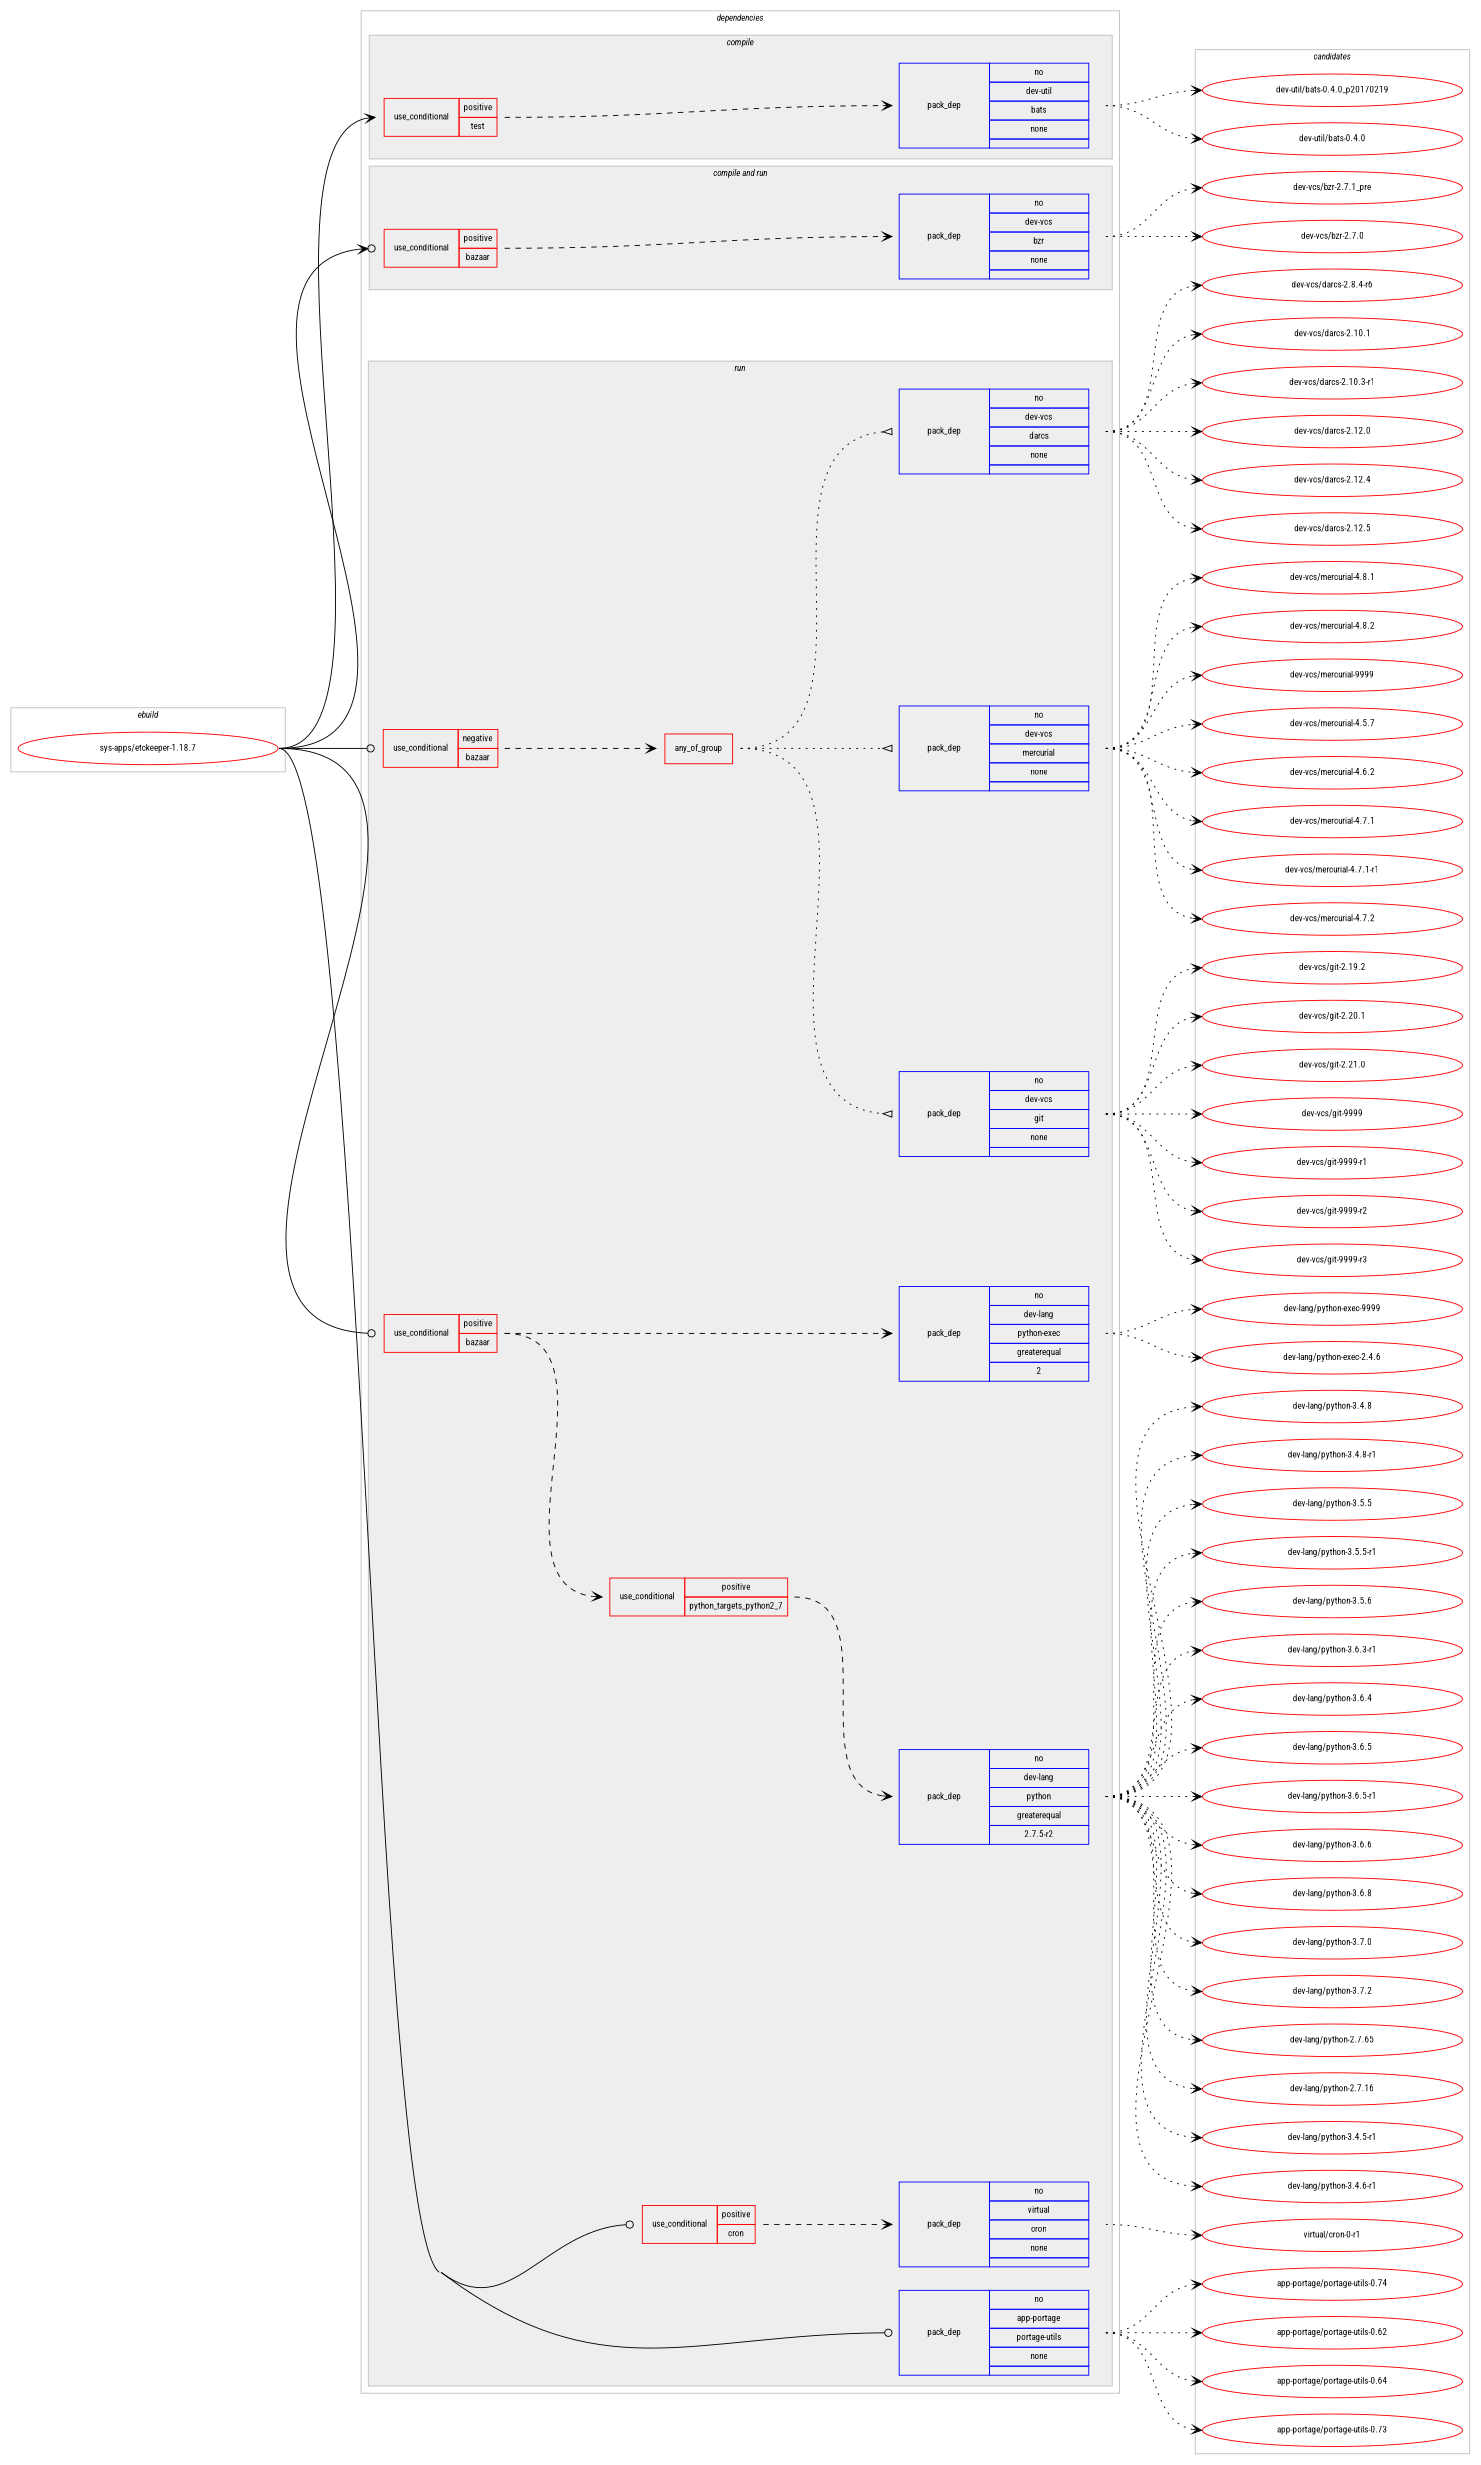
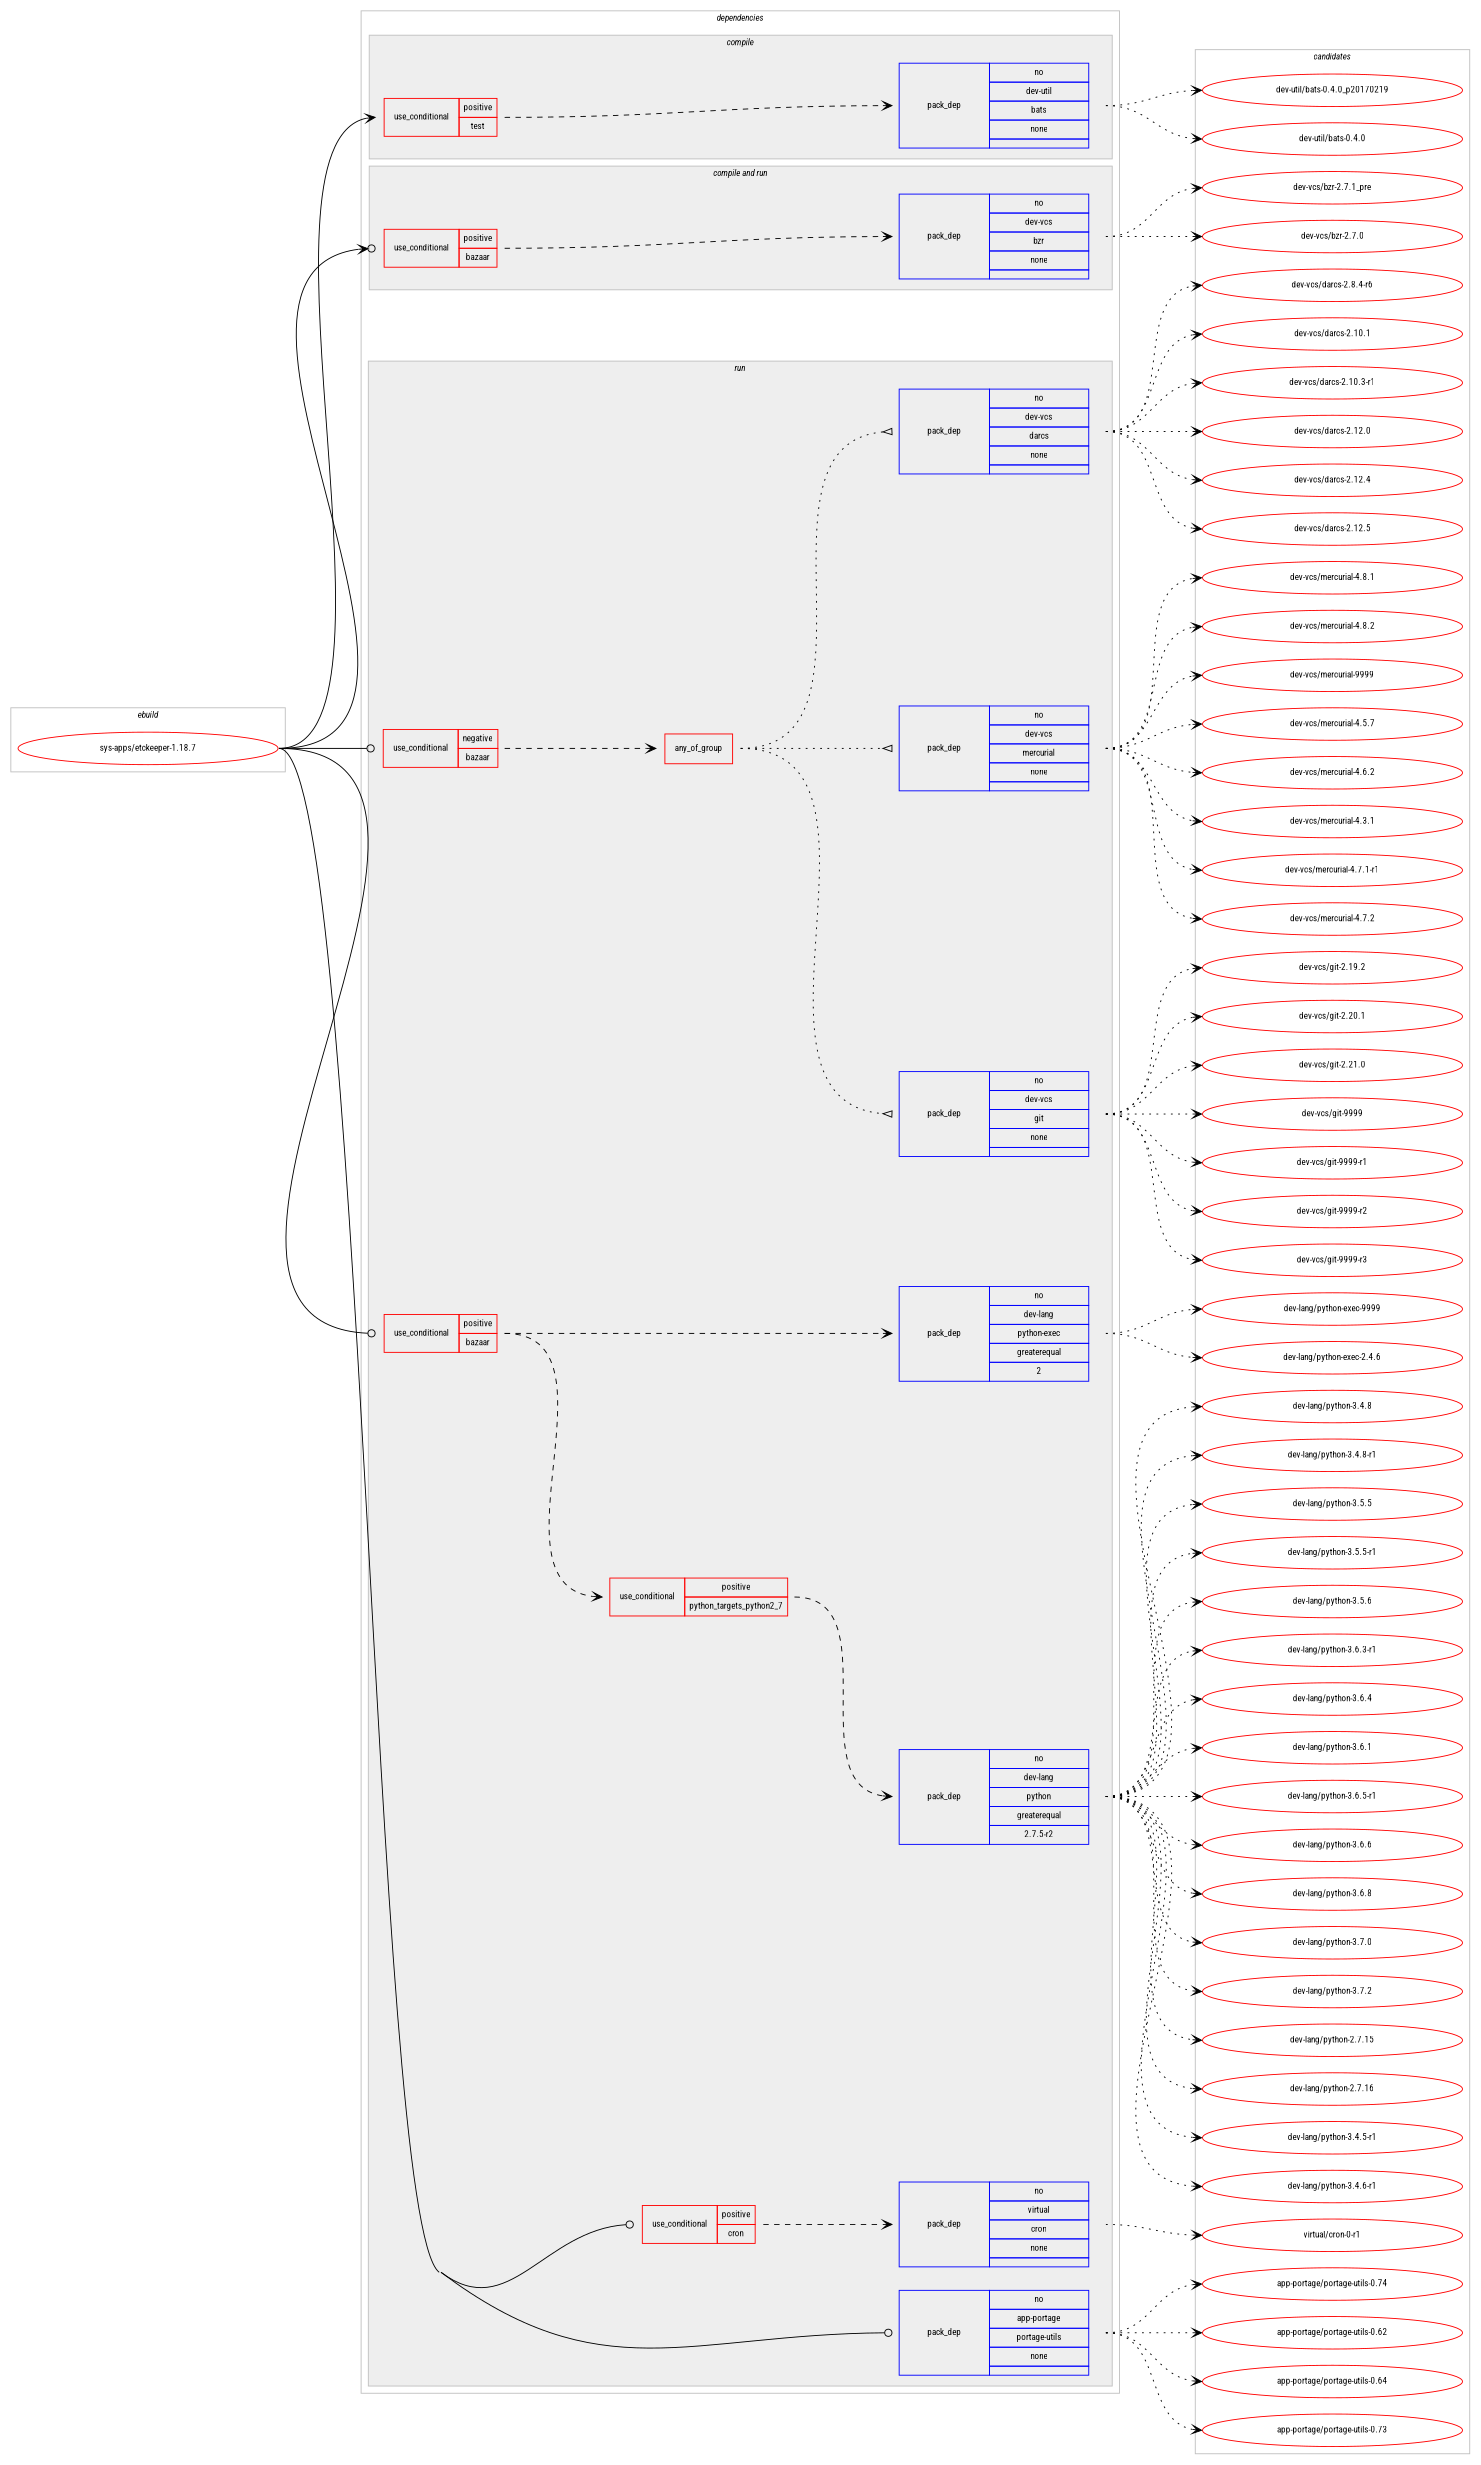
node "dev-vcs/mercurial-4.7.1": label "dev-vcs/mercurial-4.7.1" -> "dev-vcs/mercurial-4.3.1"
node "dev-lang/python-3.6.5": label "dev-lang/python-3.6.5" -> "dev-lang/python-3.6.1"
node "dev-lang/python-2.7.65": label "dev-lang/python-2.7.65" -> "dev-lang/python-2.7.15"
